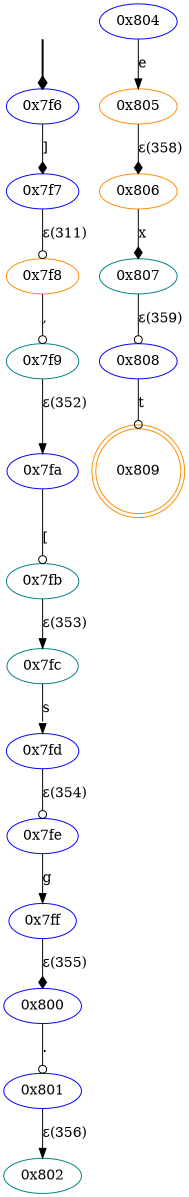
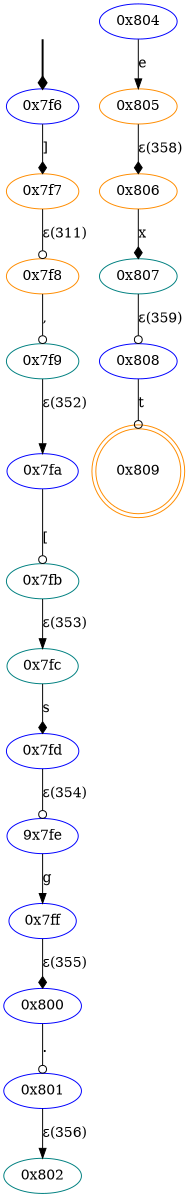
node "0x7f7": color blue -> darkorange
edge "0x7fc" -> "0x7fd": arrowhead normal -> diamond
node "0x7fe": label "0x7fe" -> "9x7fe"
